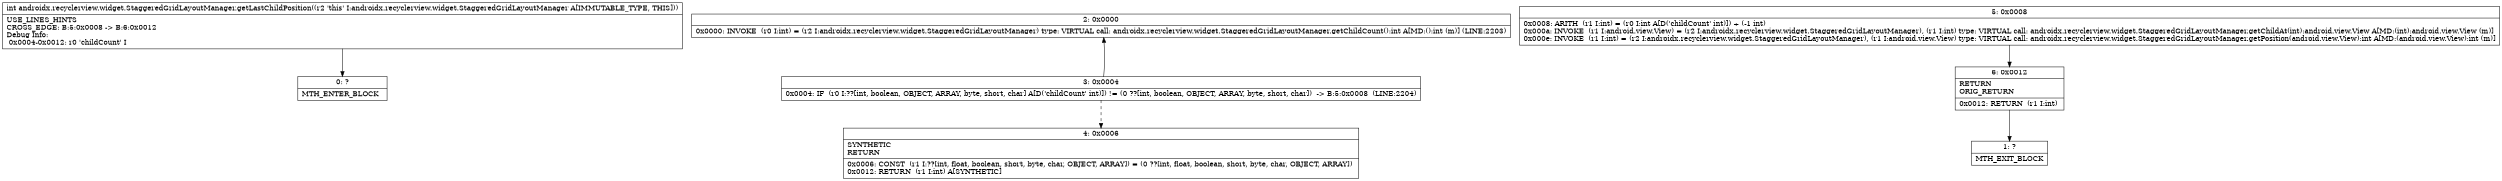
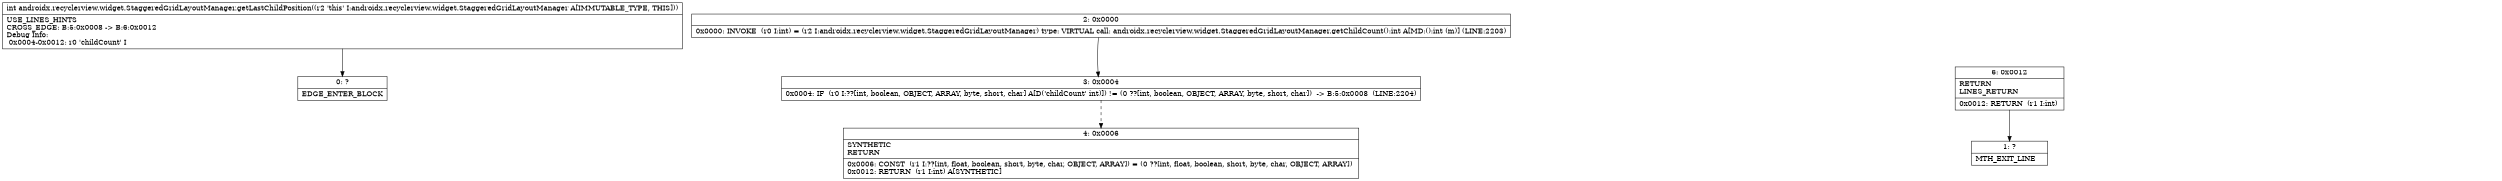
node "5: 0x0008": removed
edge "3: 0x0004" -> "2: 0x0000": reversed
node "6: 0x0012": text "ORIG_RETURN" -> "LINES_RETURN"
node "0: ?": text "MTH_ENTER_BLOCK" -> "EDGE_ENTER_BLOCK"
node "1: ?": text "MTH_EXIT_BLOCK" -> "MTH_EXIT_LINE"
